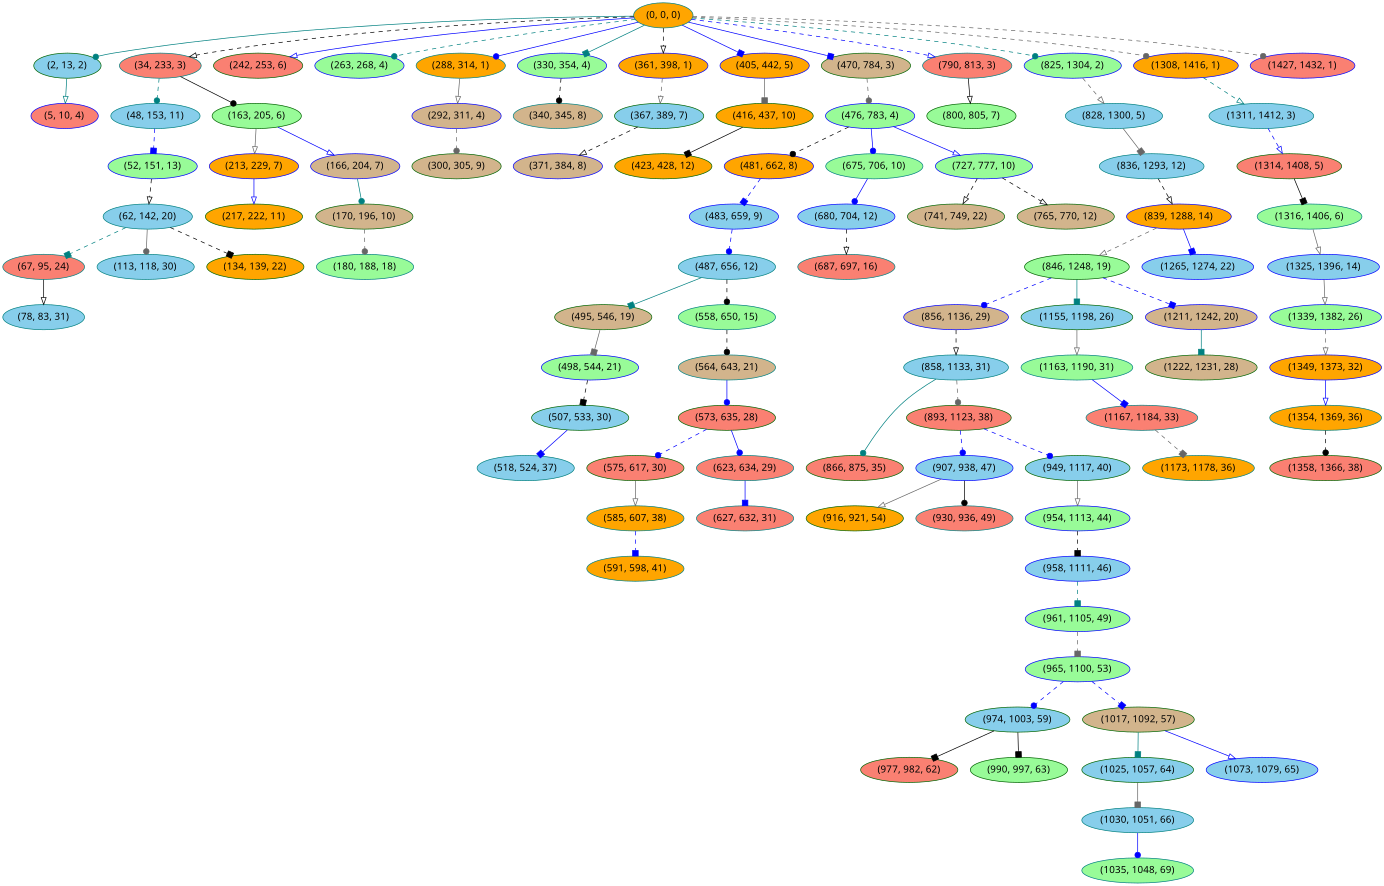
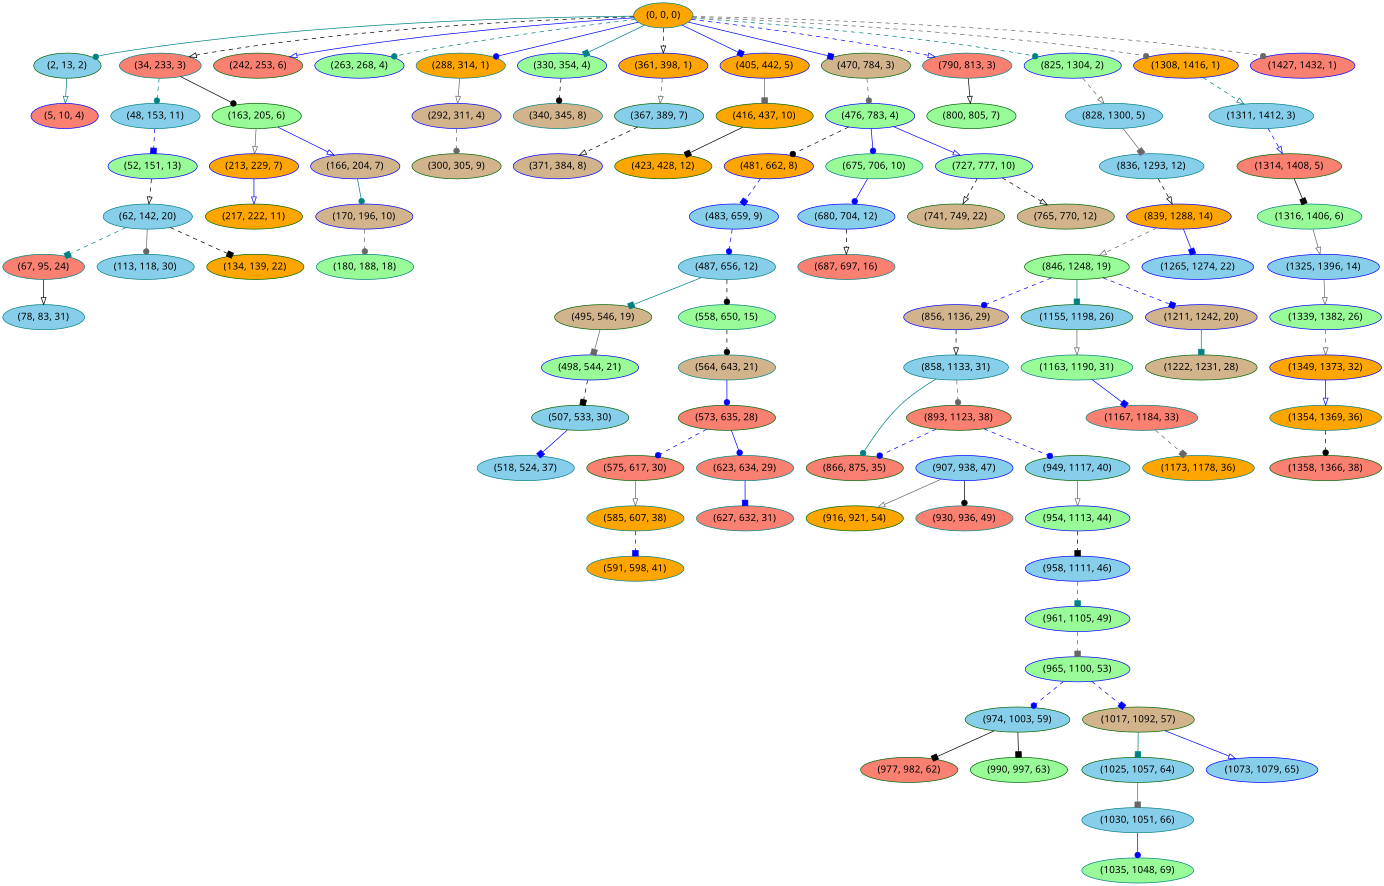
node "(170, 196, 10)": color darkgreen -> blue
edge "(893, 1123, 38)" -> "(907, 938, 47)": now "(893, 1123, 38)" -> "(866, 875, 35)"
